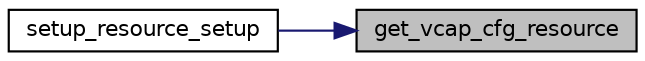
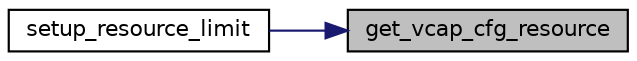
node "setup_resource_setup": label "setup_resource_setup" -> "setup_resource_limit"
